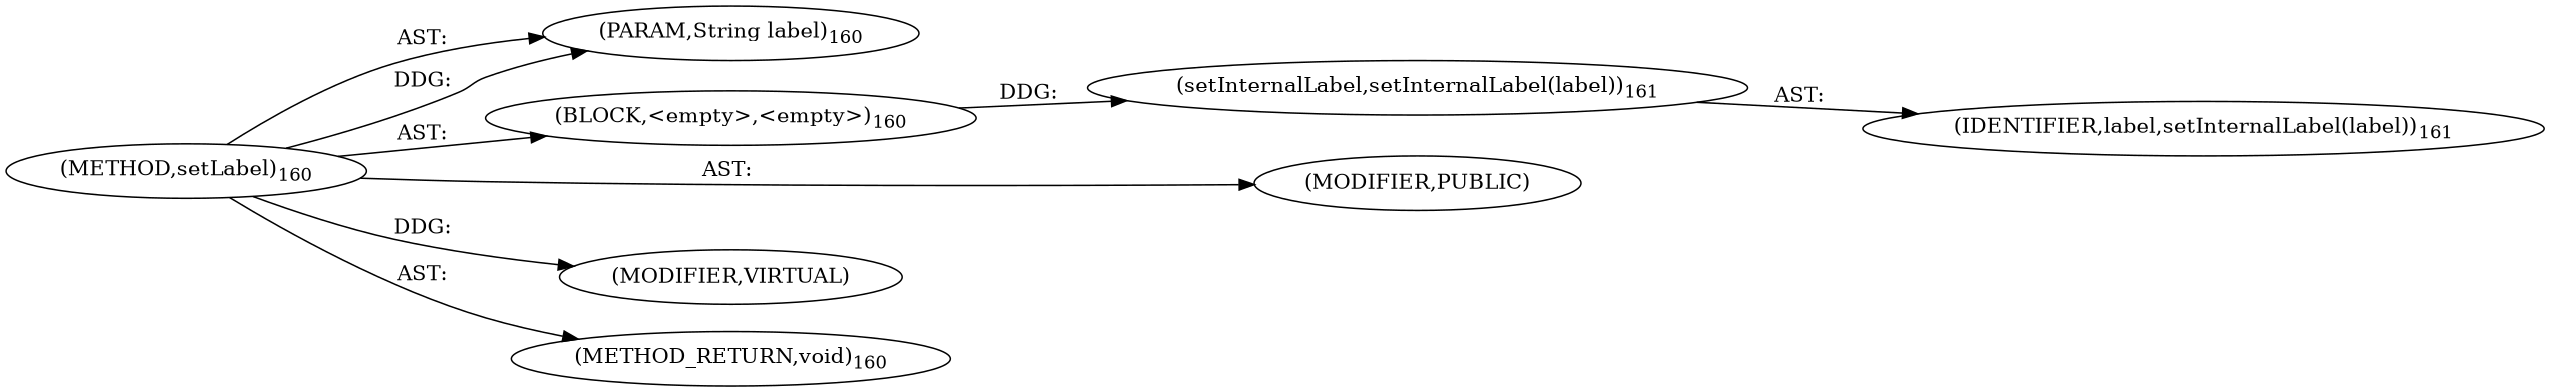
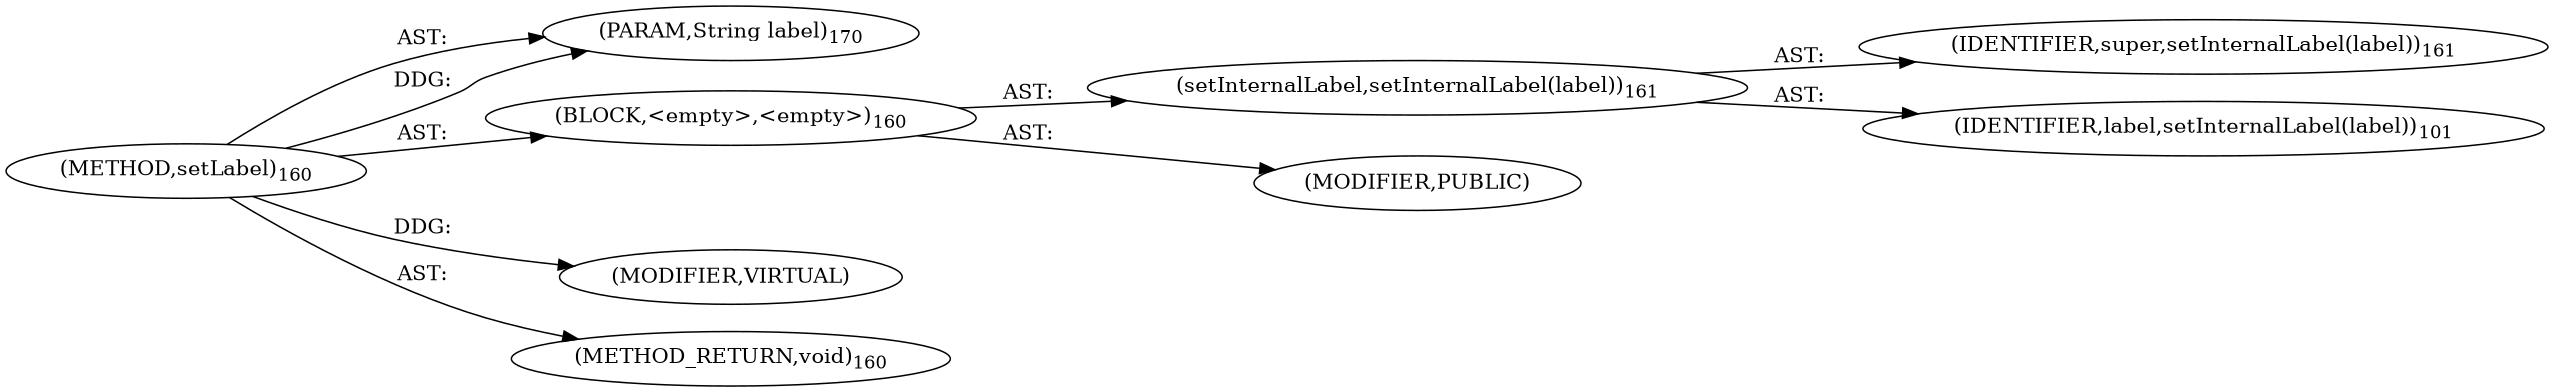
node "(PARAM,String label)": text "160" -> "170"
node "(IDENTIFIER,super,setInternalLabel(label))": added
edge "(BLOCK,<empty>,<empty>)" -> "(setInternalLabel,setInternalLabel(label))": label "DDG: " -> "AST: "
node "(IDENTIFIER,label,setInternalLabel(label))": text "161" -> "101"
edge "(METHOD,setLabel)" -> "(MODIFIER,PUBLIC)": now "(BLOCK,<empty>,<empty>)" -> "(MODIFIER,PUBLIC)"
